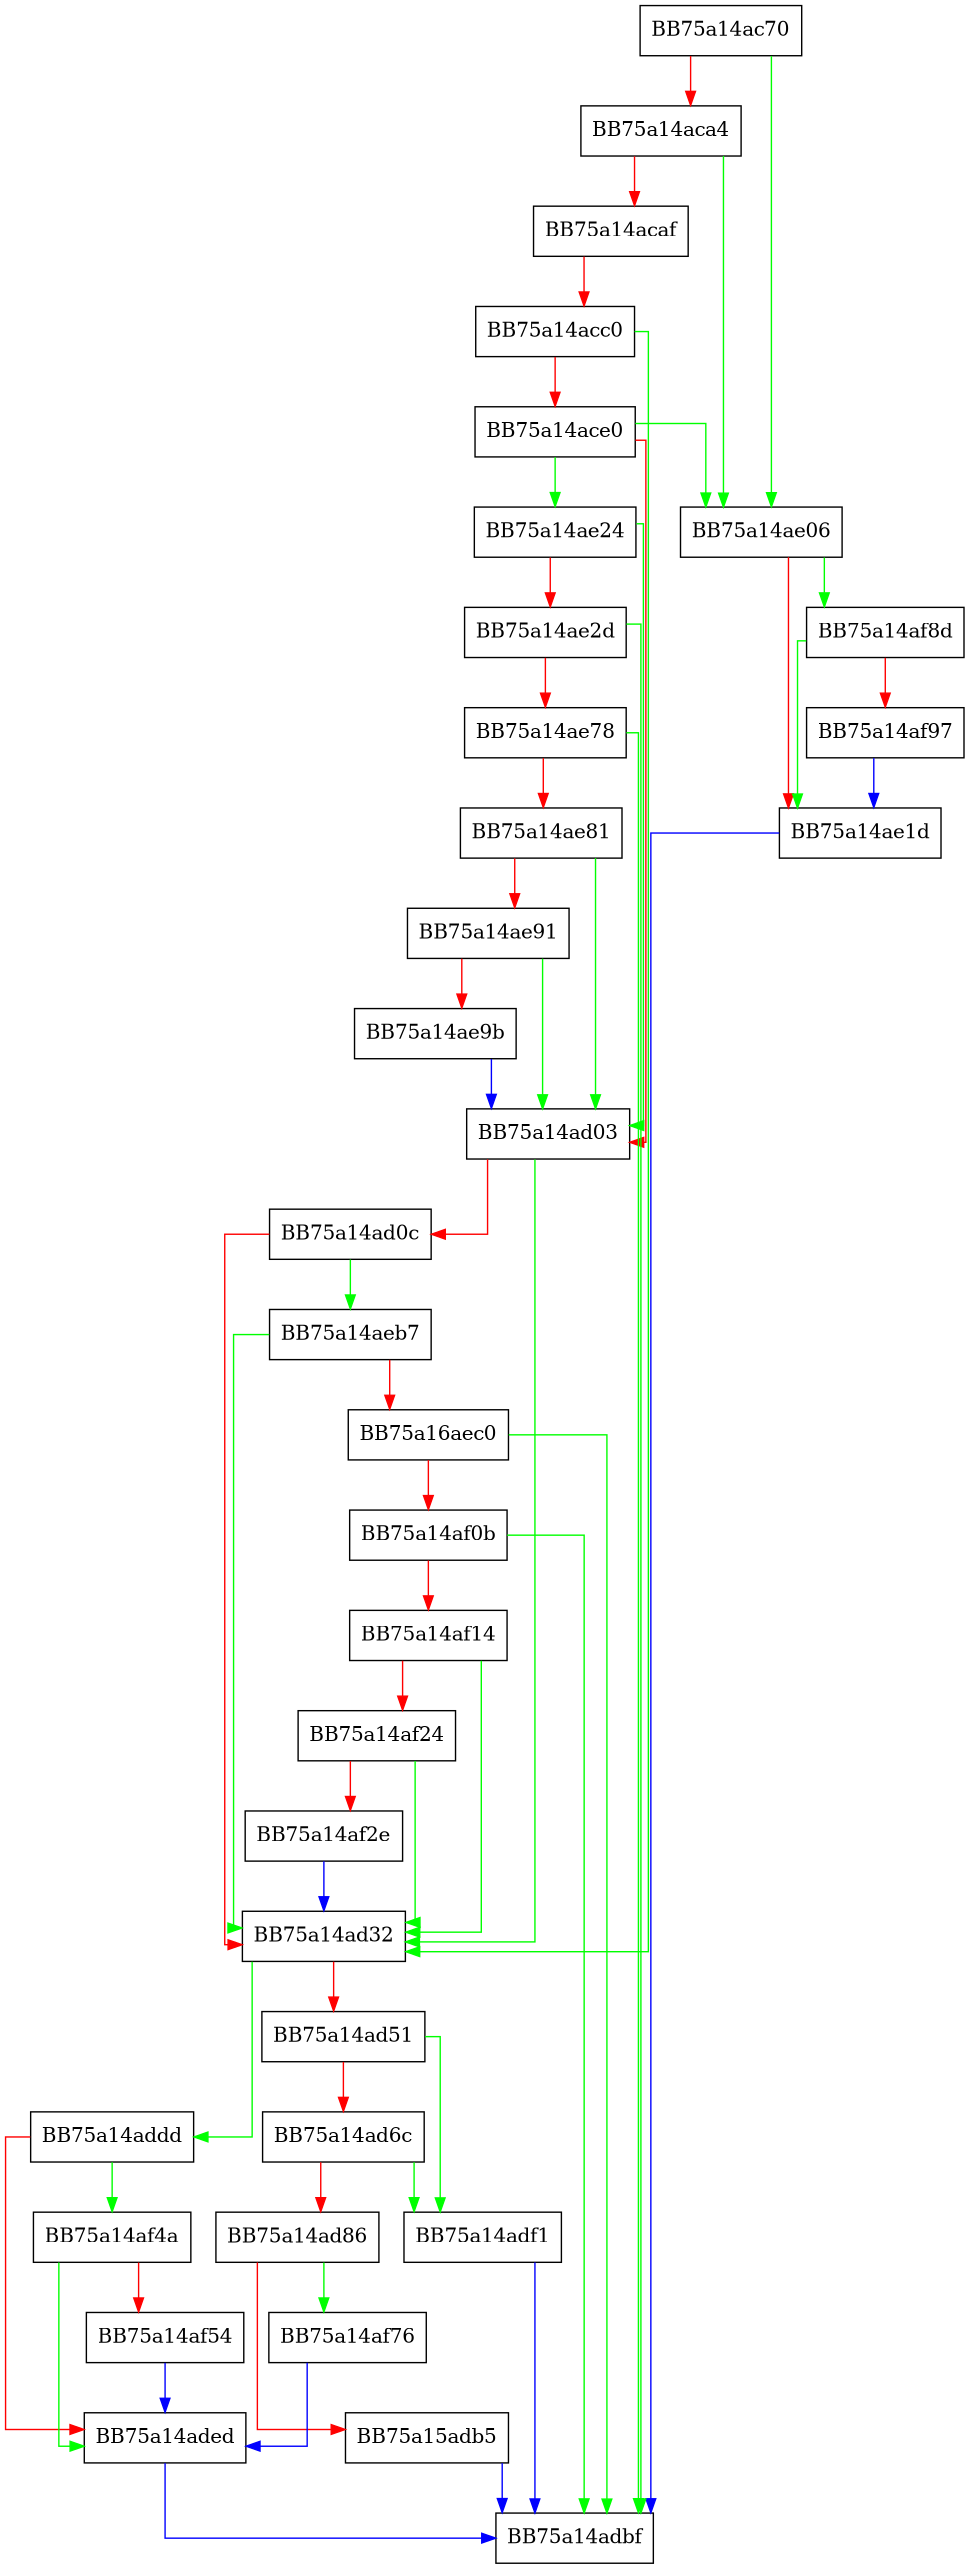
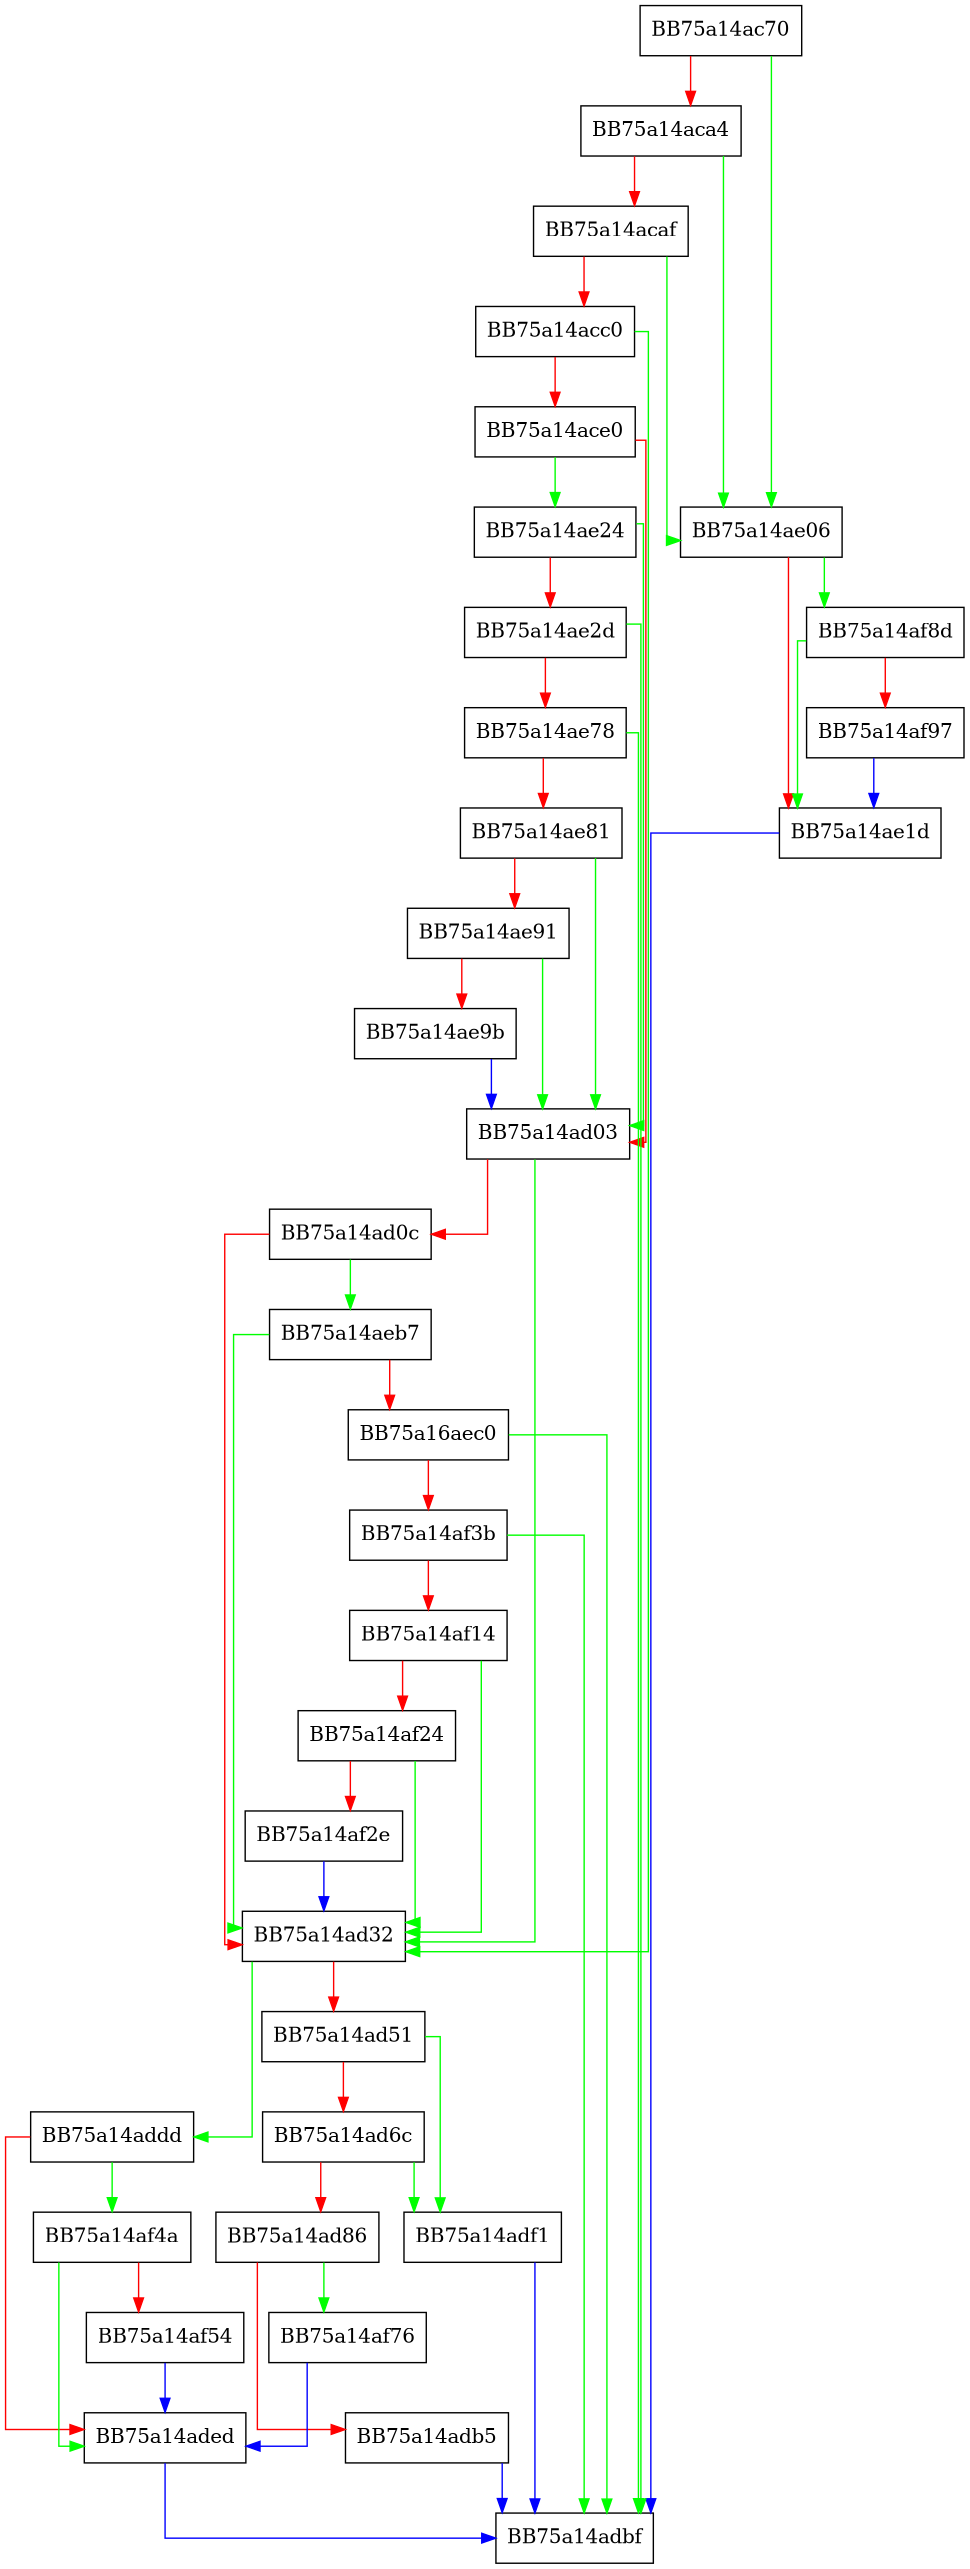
edge "BB75a14ace0" -> "BB75a14ae06": now "BB75a14acaf" -> "BB75a14ae06"
node "BB75a14af0b": label "BB75a14af0b" -> "BB75a14af3b"
node "BB75a15adb5": label "BB75a15adb5" -> "BB75a14adb5"
